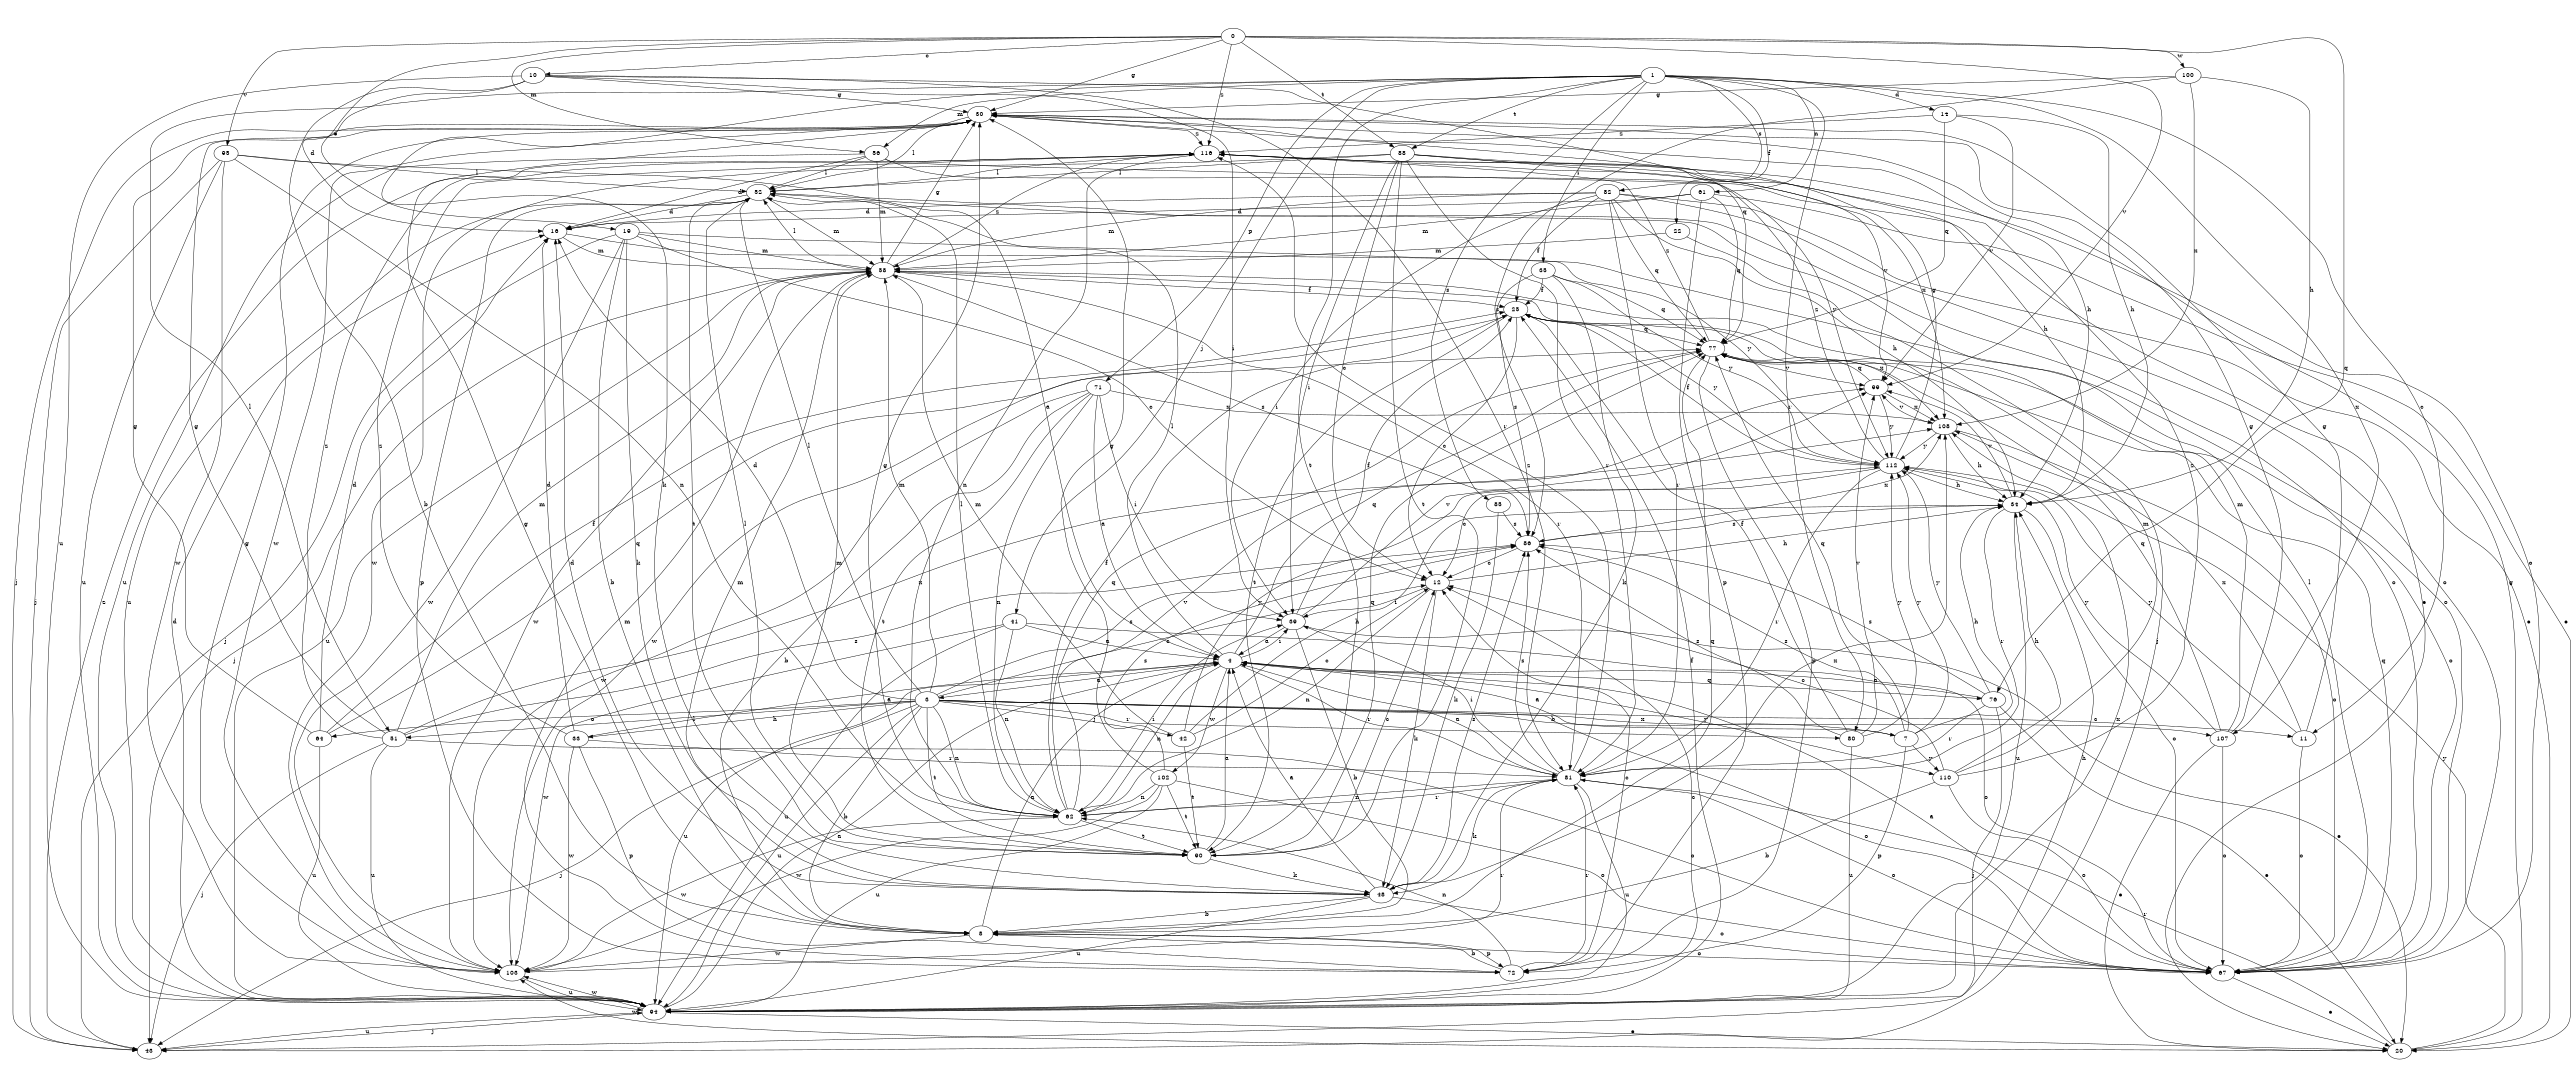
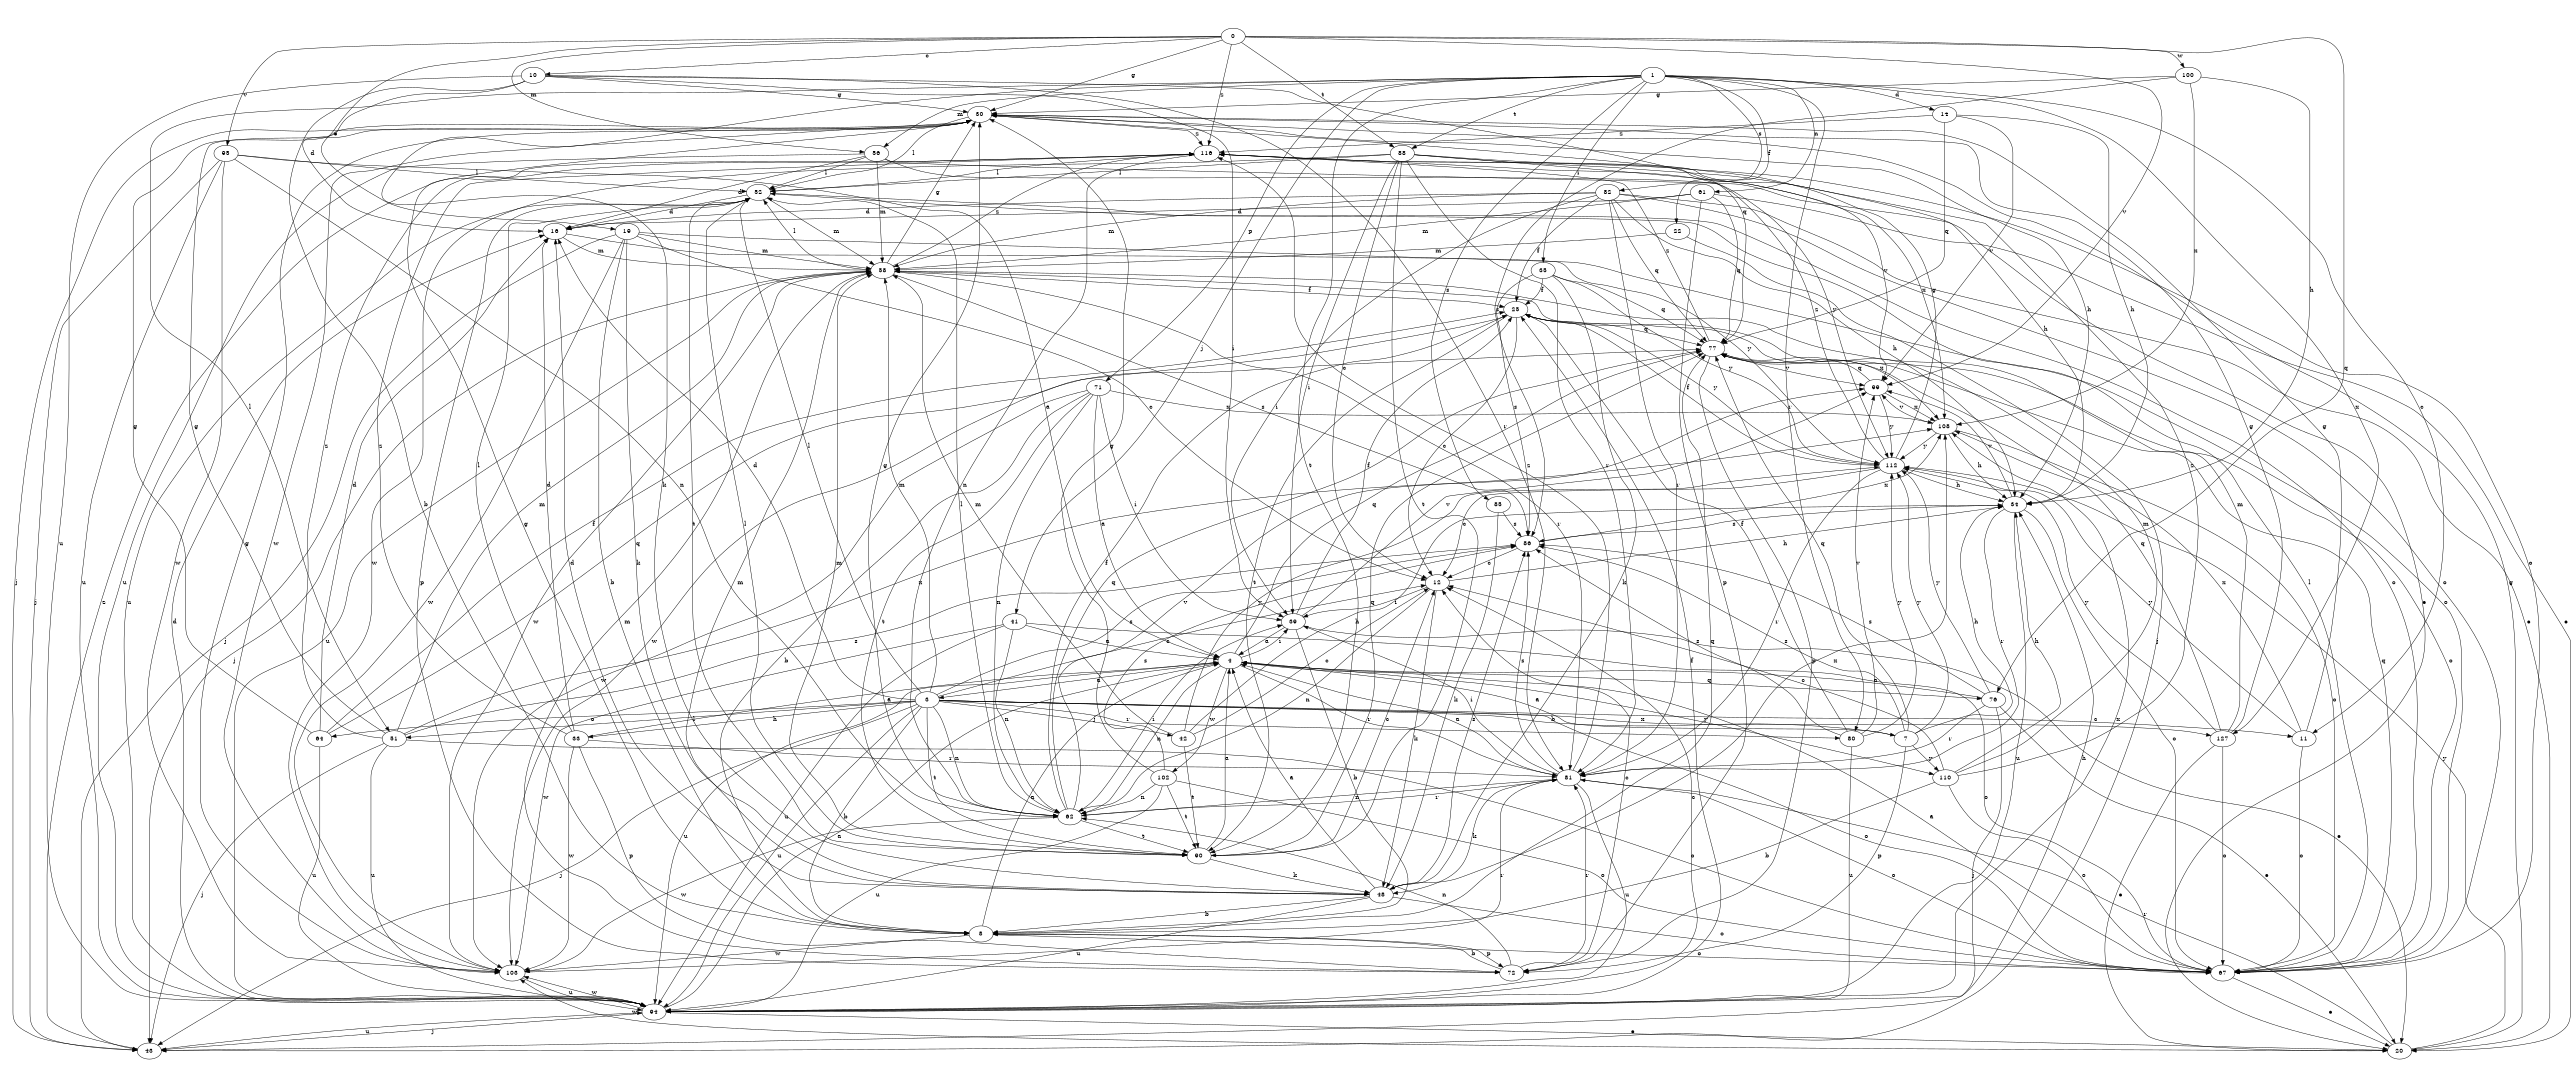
edge "4" -> "52": now "33" -> "52"
node "107": label "107" -> "127"
edge "102" -> "103": removed, label "w"
